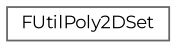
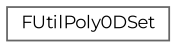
node "FUtilPoly2DSet": label "FUtilPoly2DSet" -> "FUtilPoly0DSet"
